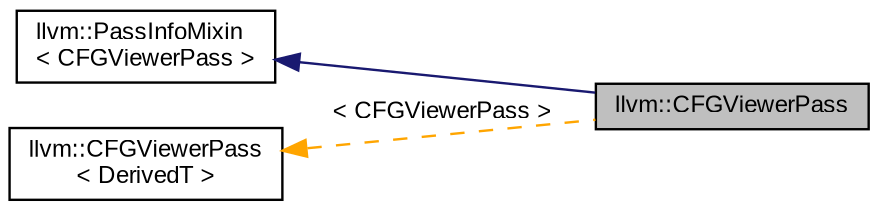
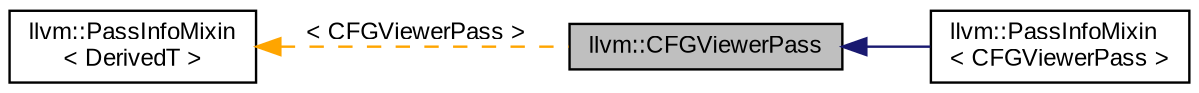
edge "llvm::CFGViewerPass" -> "llvm::PassInfoMixin < CFGViewerPass >": reversed
node "llvm::CFGViewerPass < DerivedT >": label "llvm::CFGViewerPass < DerivedT >" -> "llvm::PassInfoMixin < DerivedT >"
